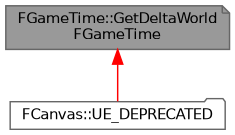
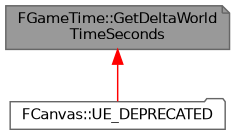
node "FGameTime::GetDeltaWorld FGameTime": label "FGameTime::GetDeltaWorld FGameTime" -> "FGameTime::GetDeltaWorld TimeSeconds"
